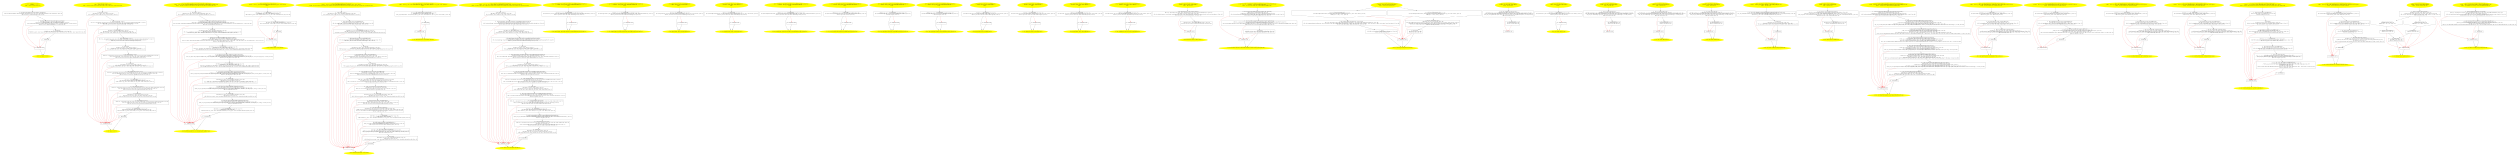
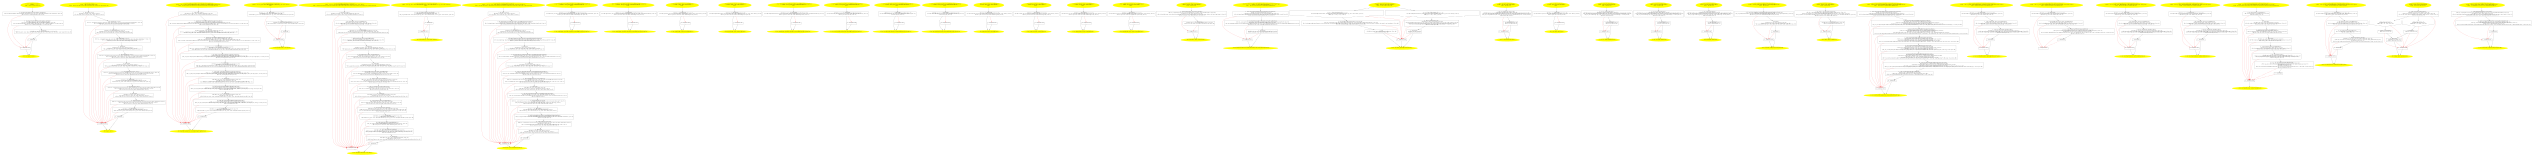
node "2: Exit int Result.getFailureCount()": added
node "2: Exit int Result.getIgnoreCount()": added
